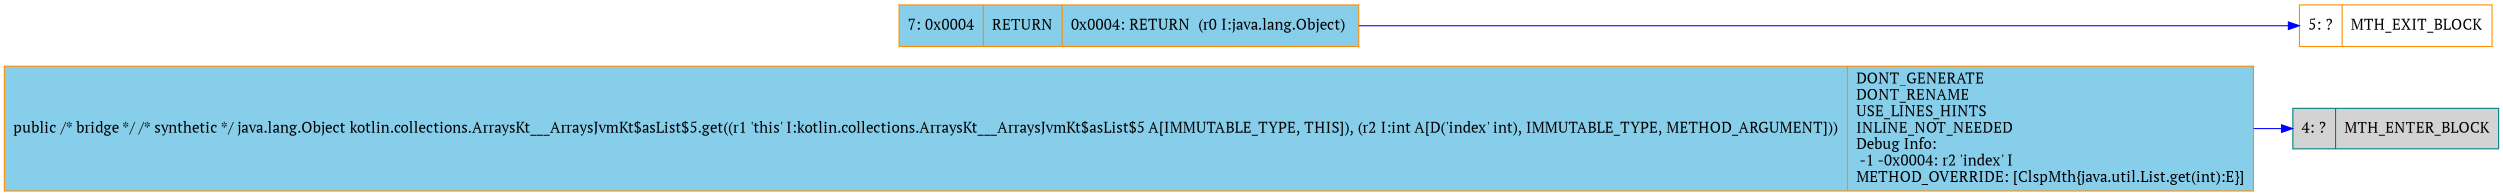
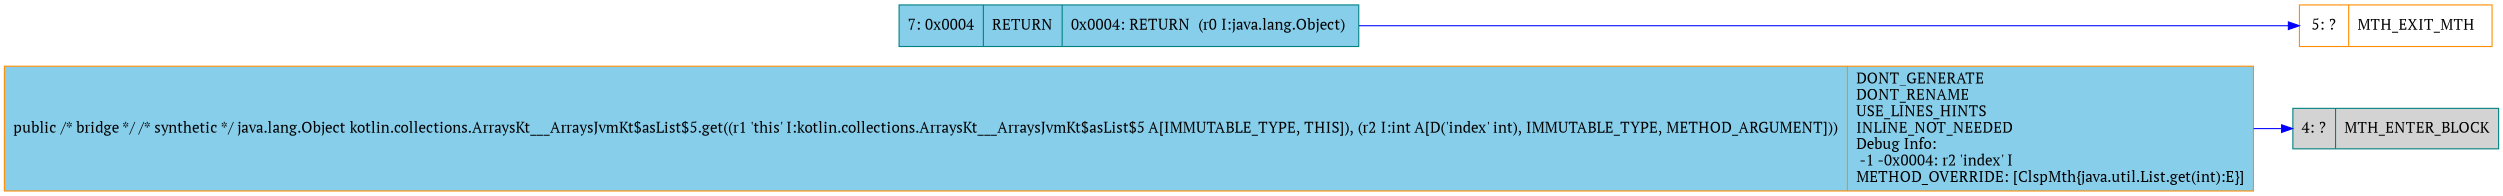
node "5: ?": text "MTH_EXIT_BLOCK" -> "MTH_EXIT_MTH"
node "7: 0x0004": color darkorange -> teal
